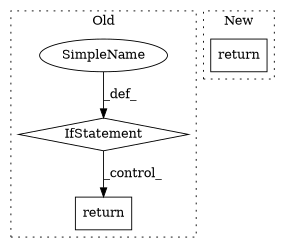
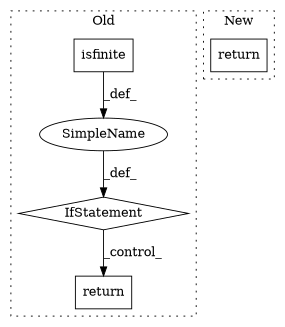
node "isfinite": added
